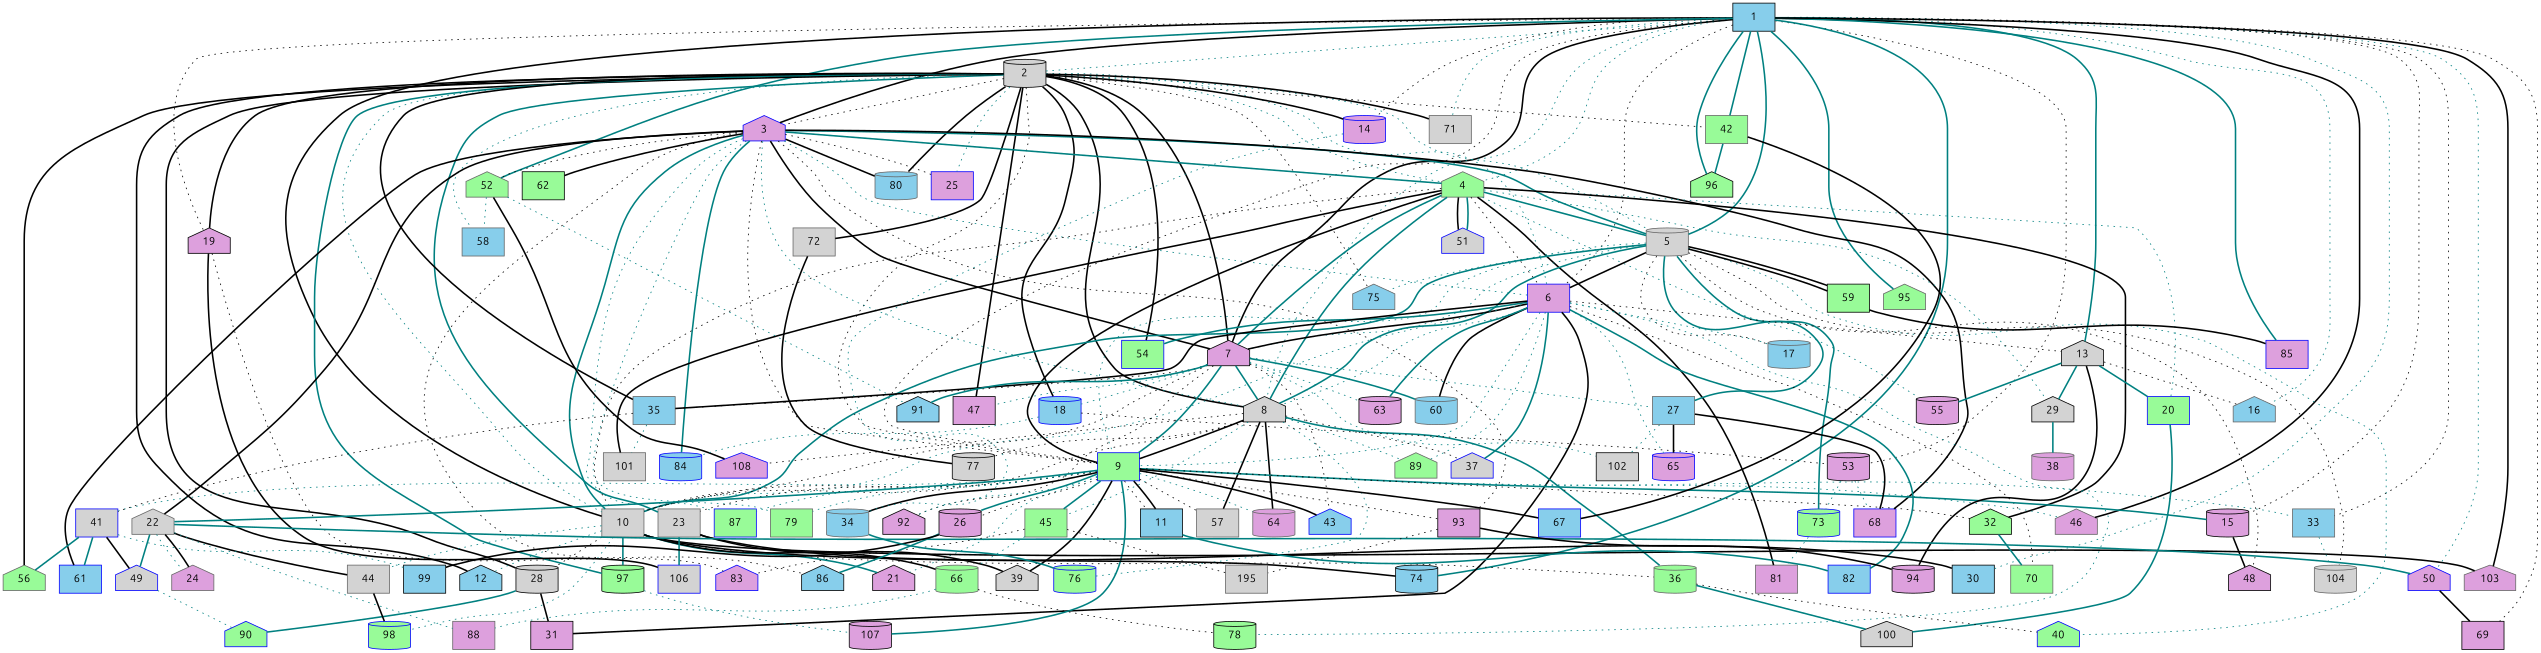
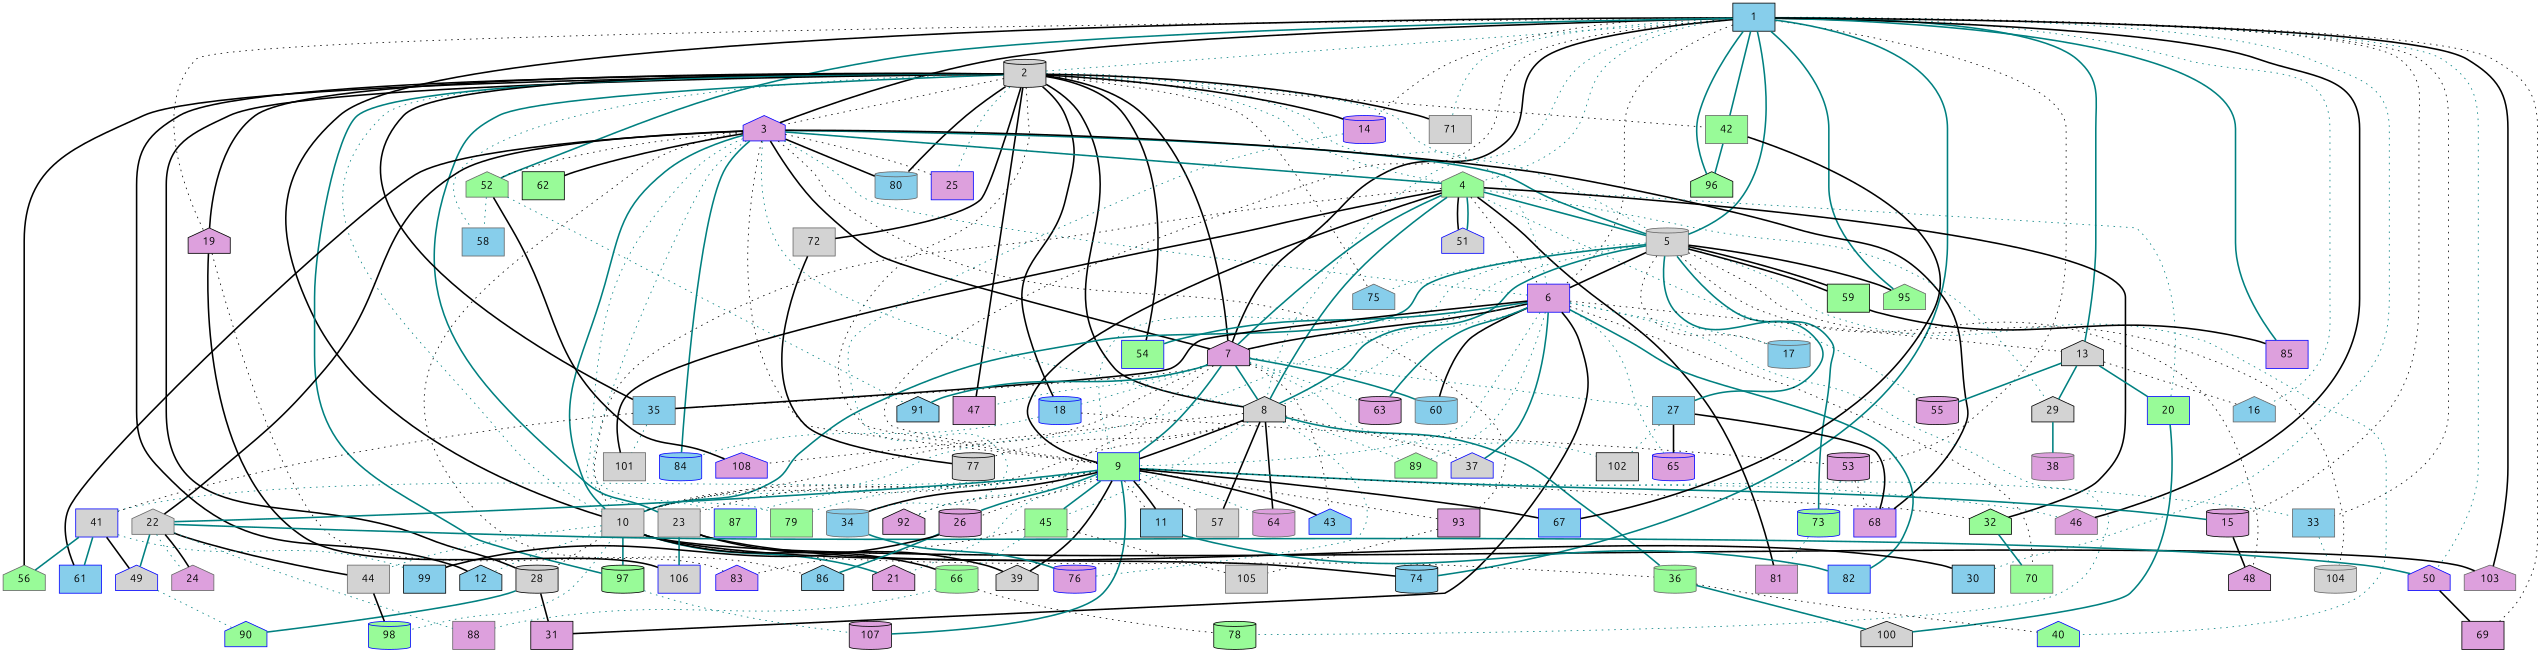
edge "5" -- "95": added
edge "53" -- "68": color teal -> black
node "76": fillcolor palegreen -> plum
node "195": label "195" -> "105"
node "94": removed
